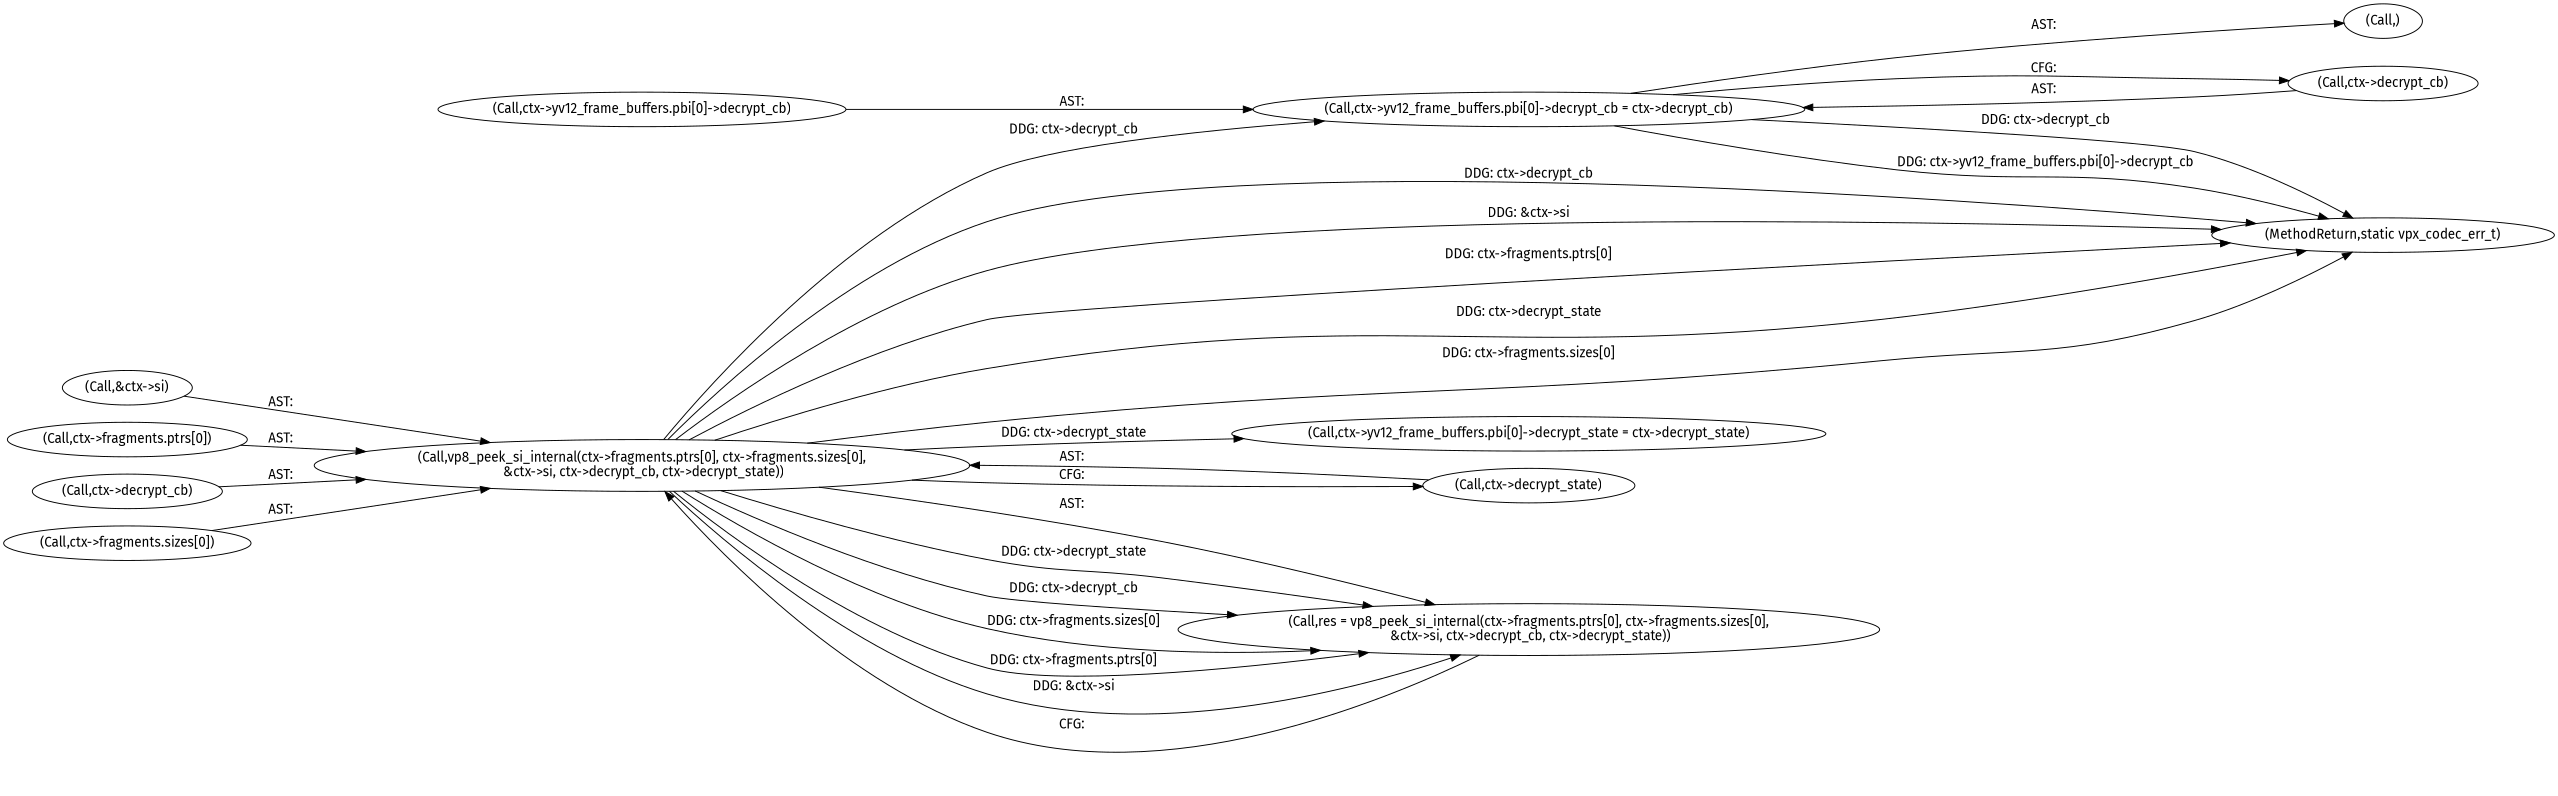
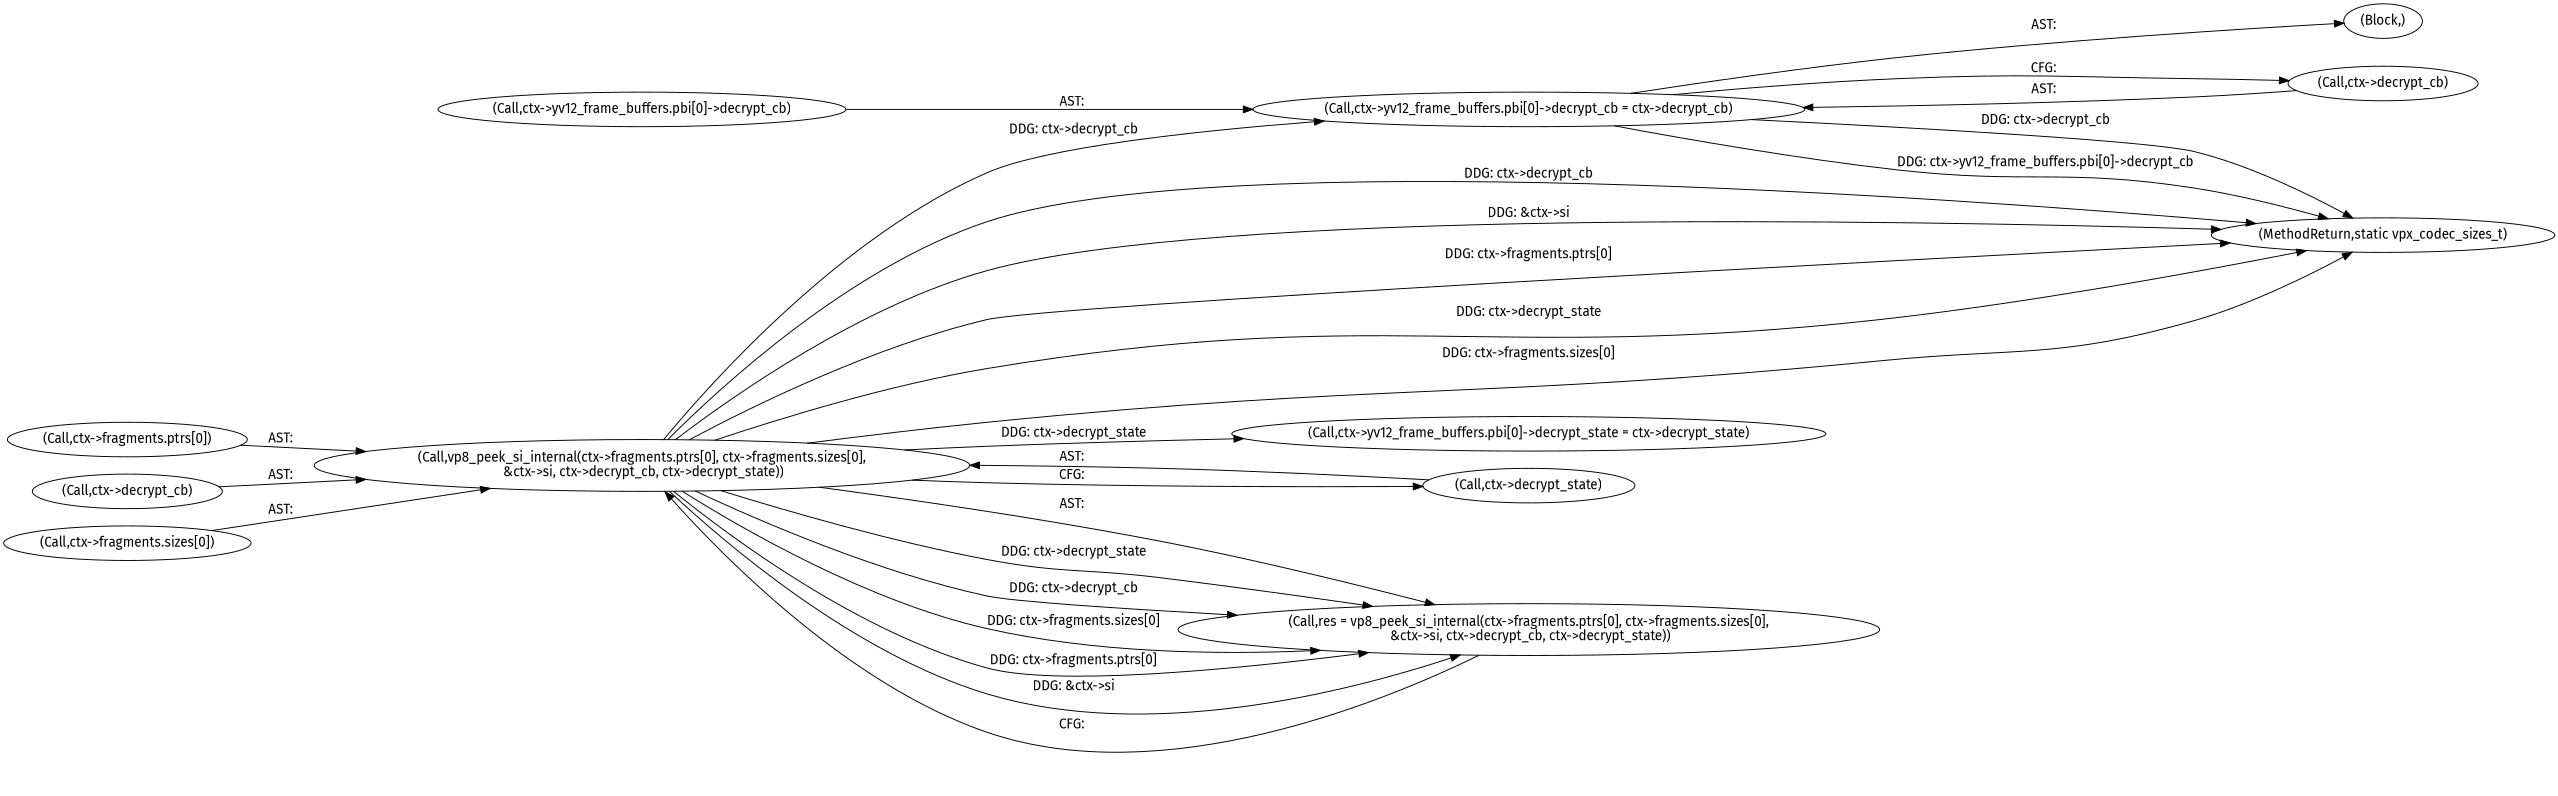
node "(Call,)": label "(Call,)" -> "(Block,)"
node "(MethodReturn,static vpx_codec_err_t)": label "(MethodReturn,static vpx_codec_err_t)" -> "(MethodReturn,static vpx_codec_sizes_t)"
node "(Call,&ctx->si)": removed
